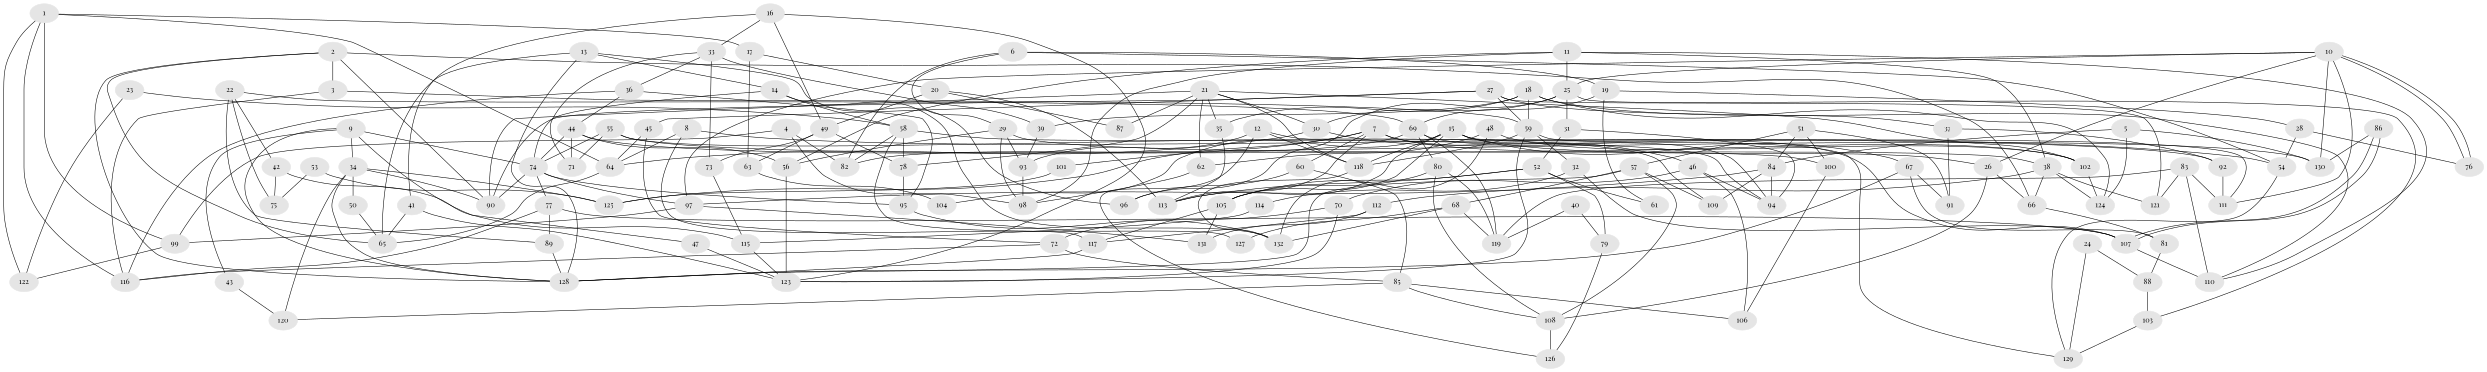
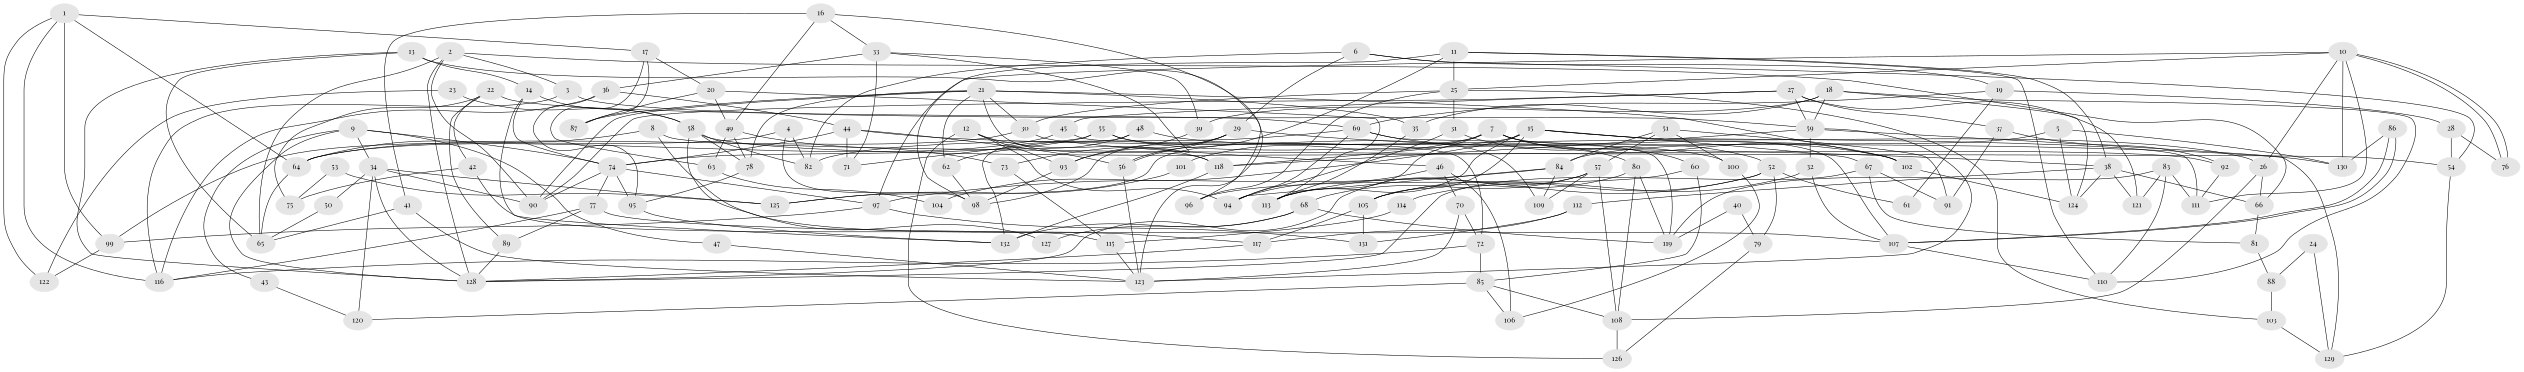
edge "17" -- "87": added
